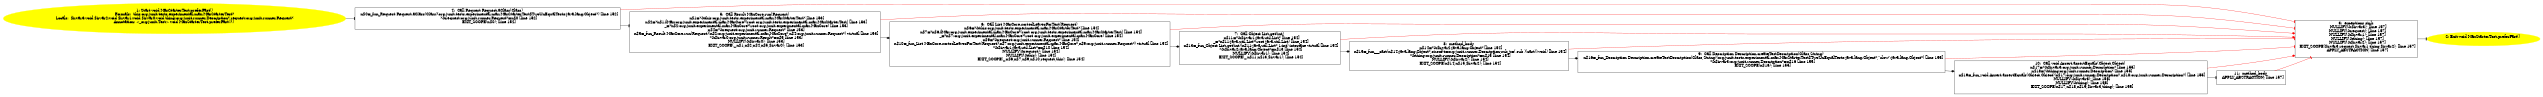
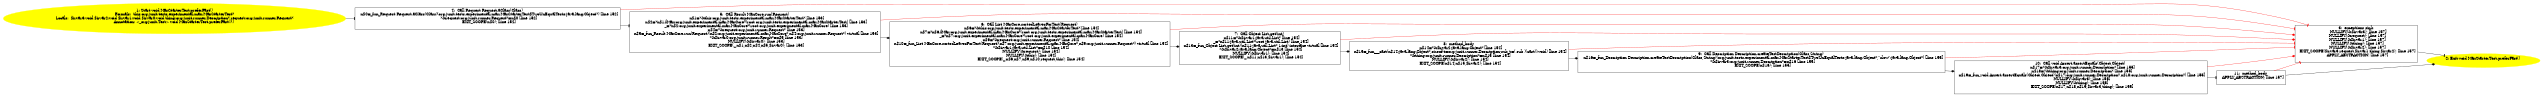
edge "11:  method_body APPLY_ABSTRACTION; [line 157]" -> "2: Exit void MaxStarterTest.preferFast()": added
